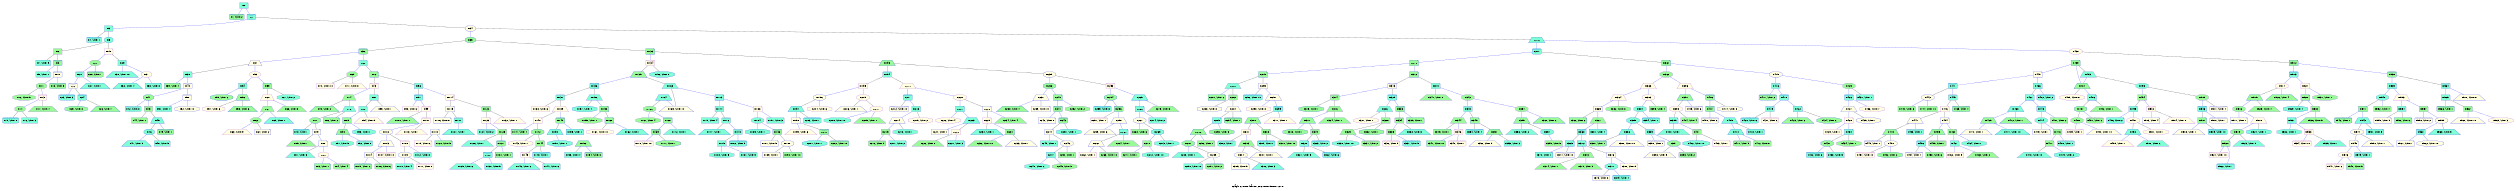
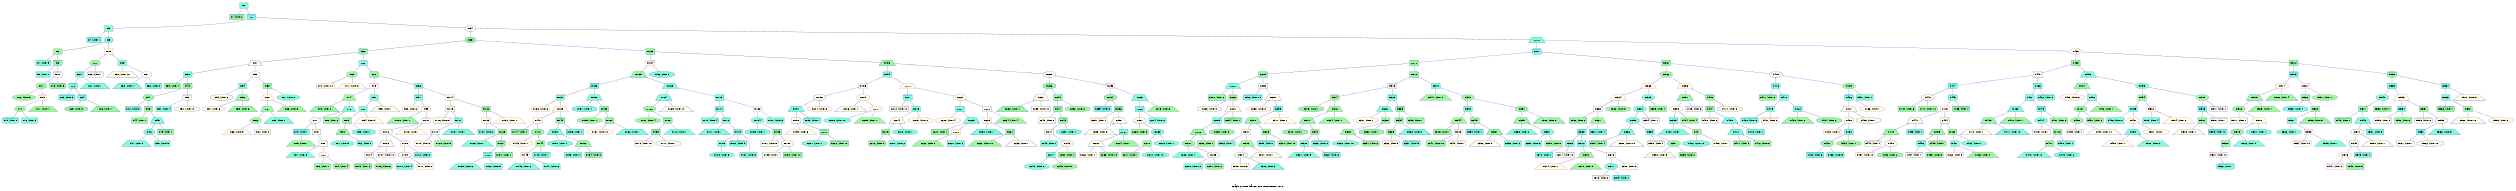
edge "N35" -- "N133": color black -> blue
edge "N36" -- "N37": color blue -> black
edge "N278" -- "N279": color blue -> black
node "L28, Size: 1": fillcolor palegreen -> lightyellow
node "L30, Size: 10": fillcolor aquamarine -> lightyellow
edge "N439" -- "N484": now "N439" -- "N438"
node "N22": fillcolor lightyellow -> aquamarine
node "N40": fillcolor lightyellow -> palegreen
edge "N11" -- "L12, Size: 5": color black -> blue
node "L55, Size: 6": fillcolor palegreen -> lightyellow
edge "N163" -- "L165, Size: 10": now "N163" -- "N164"
node "N383": fillcolor lightyellow -> aquamarine
edge "N282" -- "L283, Size: 8": color black -> blue
edge "N446" -- "N447": color black -> blue
node "N77": fillcolor palegreen -> lightyellow
node "L394, Size: 1": fillcolor aquamarine -> lightyellow
node "L503, Size: 4": fillcolor lightyellow -> aquamarine
edge "N117" -- "N118": added
edge "N328" -- "N329": color black -> blue
node "L224, Size: 1": fillcolor lightyellow -> palegreen
edge "N79" -- "L85, Size: 1": now "L78, Size: 1" -- "L85, Size: 1"
edge "N150" -- "N152": added
node "L171, Size: 1": fillcolor palegreen -> lightyellow
node "L358, Size: 3": added
edge "N179" -- "L181, Size: 9": now "N178" -- "L181, Size: 9"
edge "N520" -- "L522, Size: 1": now "L521, Size: 10" -- "L522, Size: 1"
node "L374, Size: 7": fillcolor palegreen -> lightyellow
